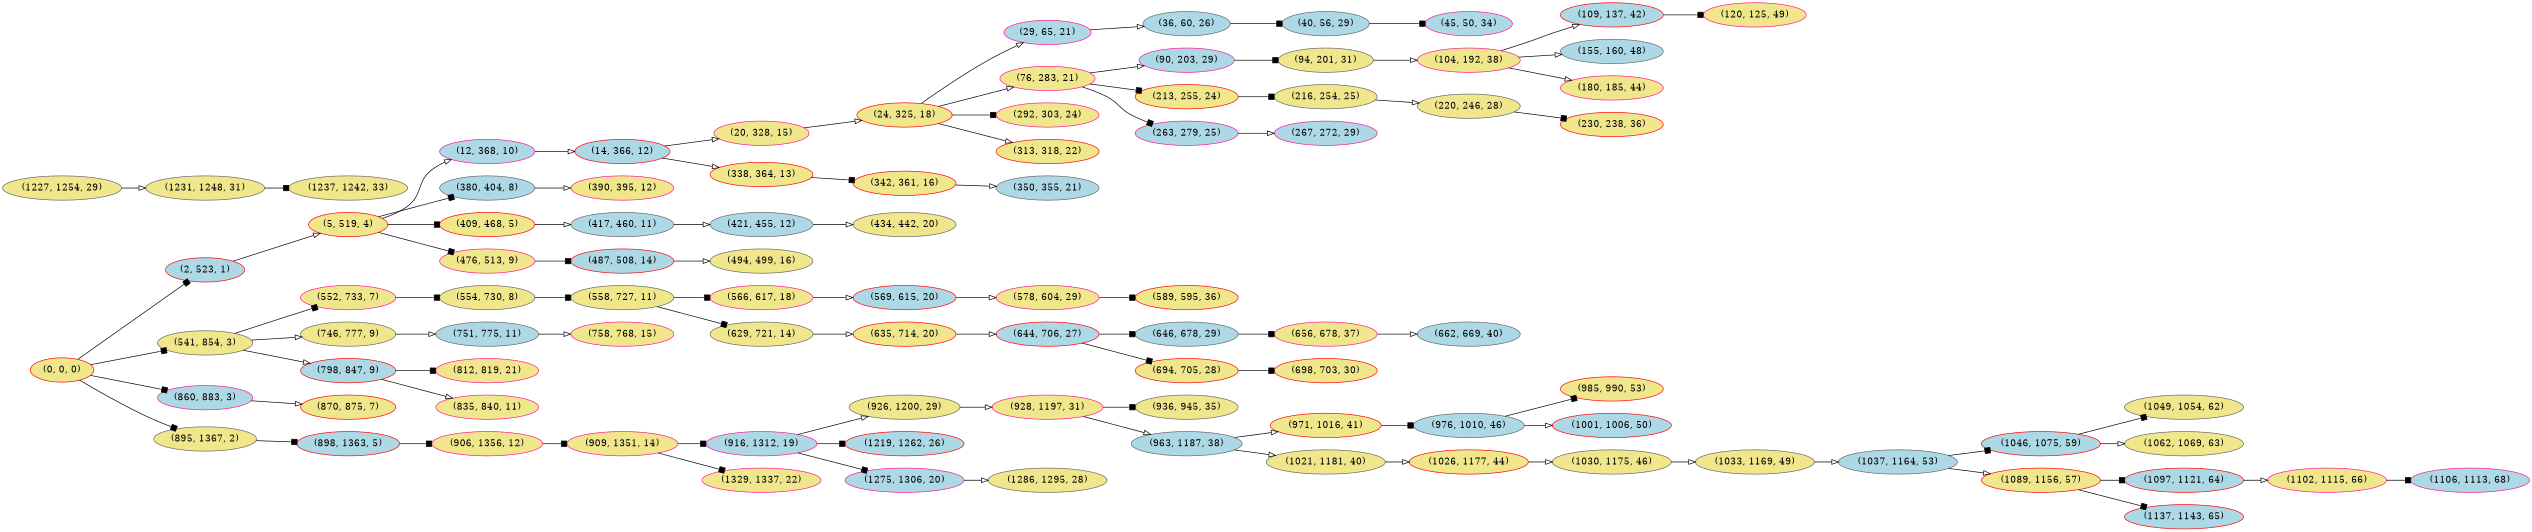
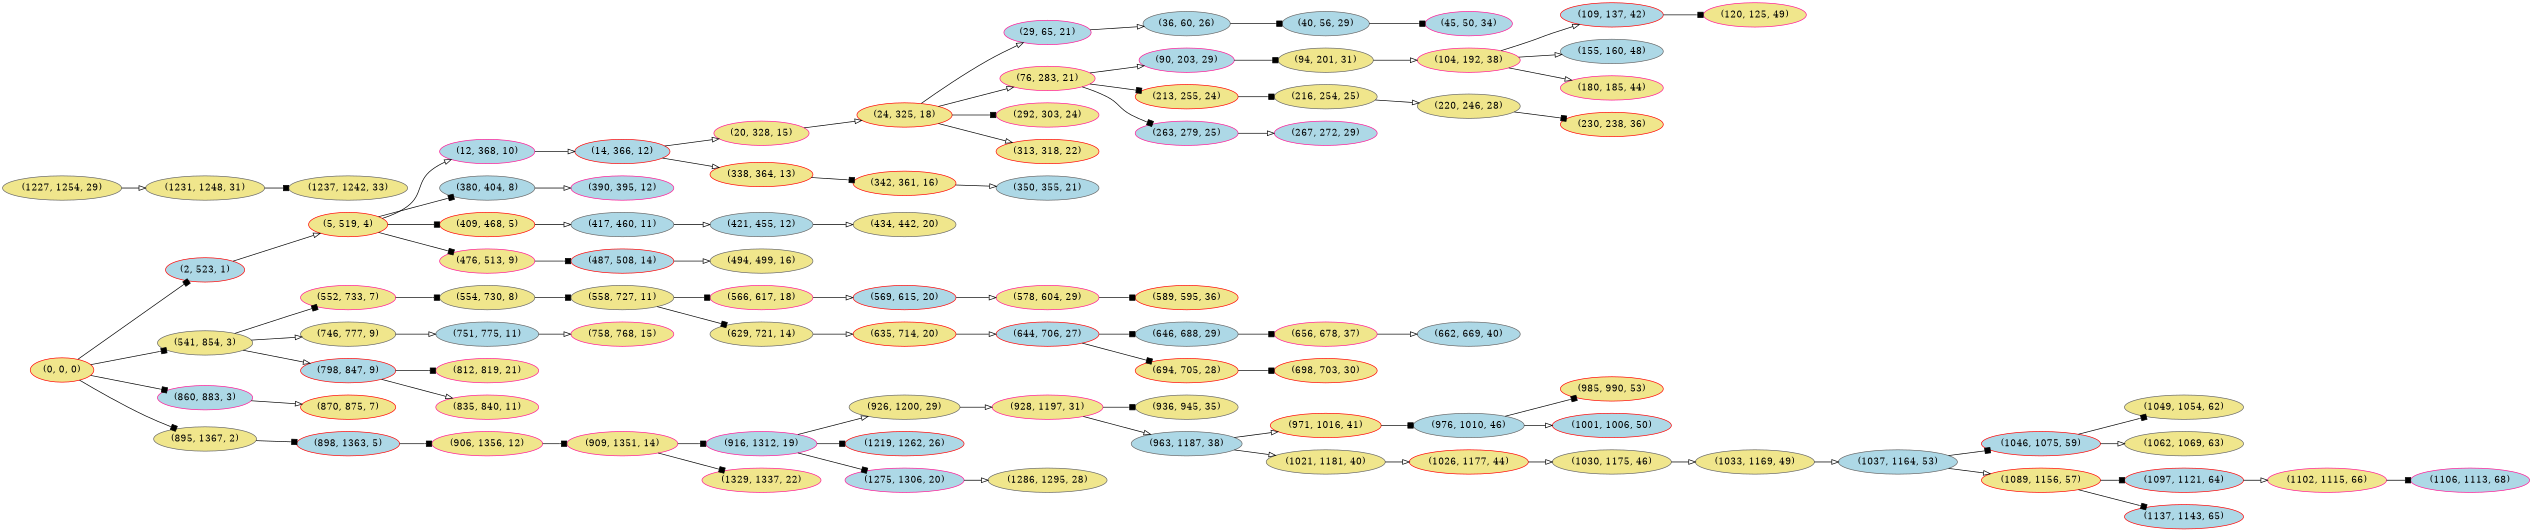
node "(390, 395, 12)": fillcolor khaki -> lightblue
node "(646, 678, 29)": label "(646, 678, 29)" -> "(646, 688, 29)"
